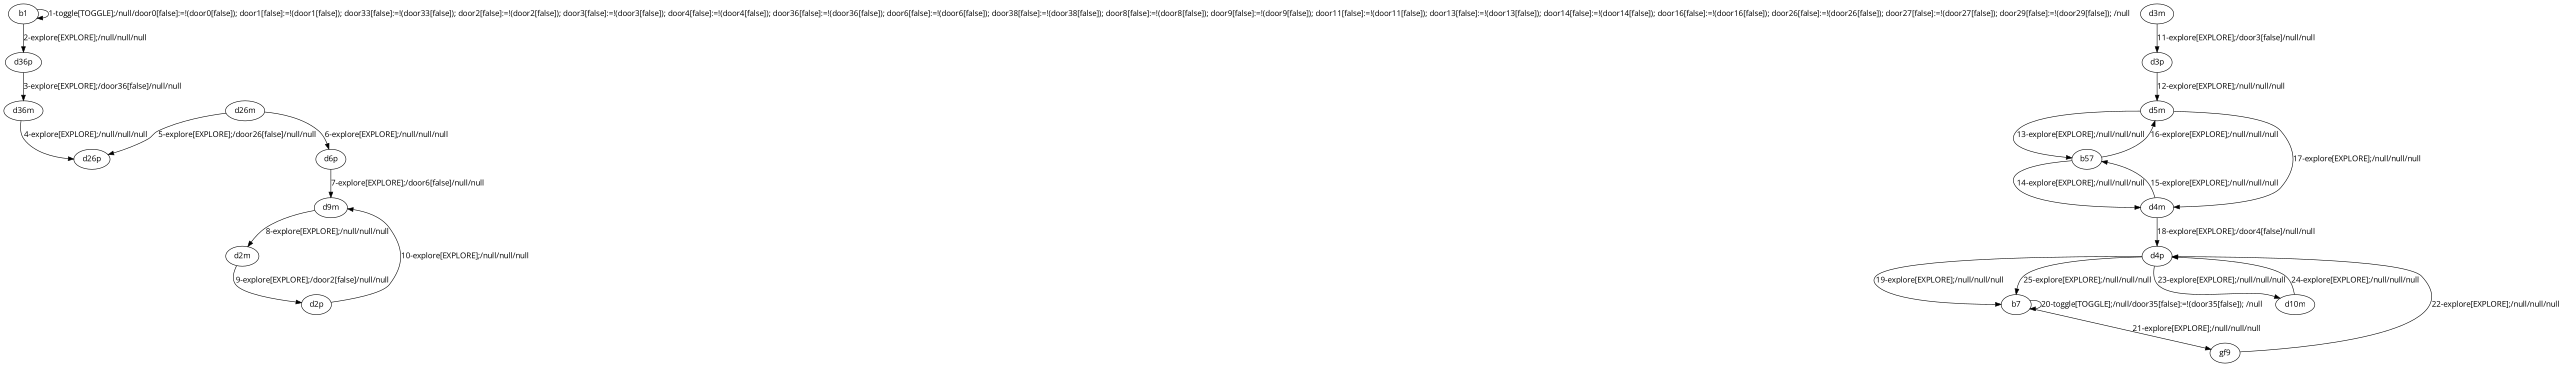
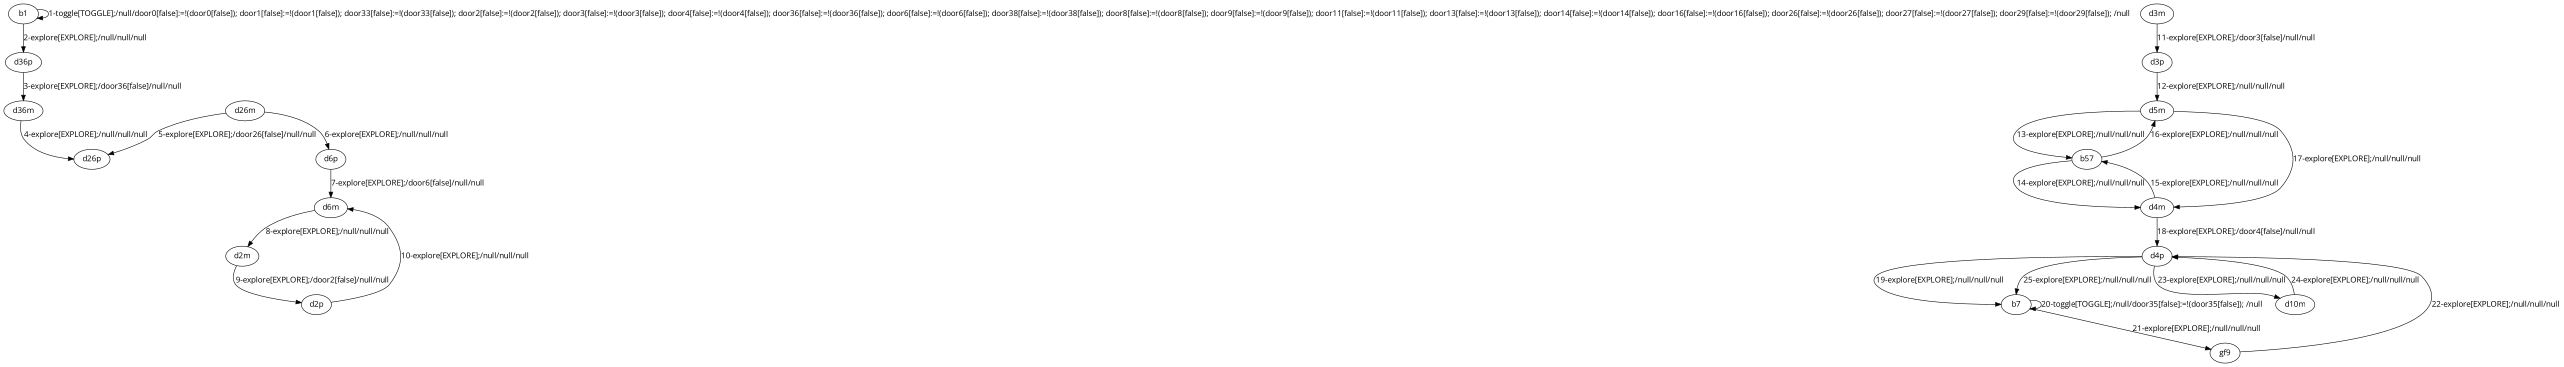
node "d9m": label "d9m" -> "d6m"
